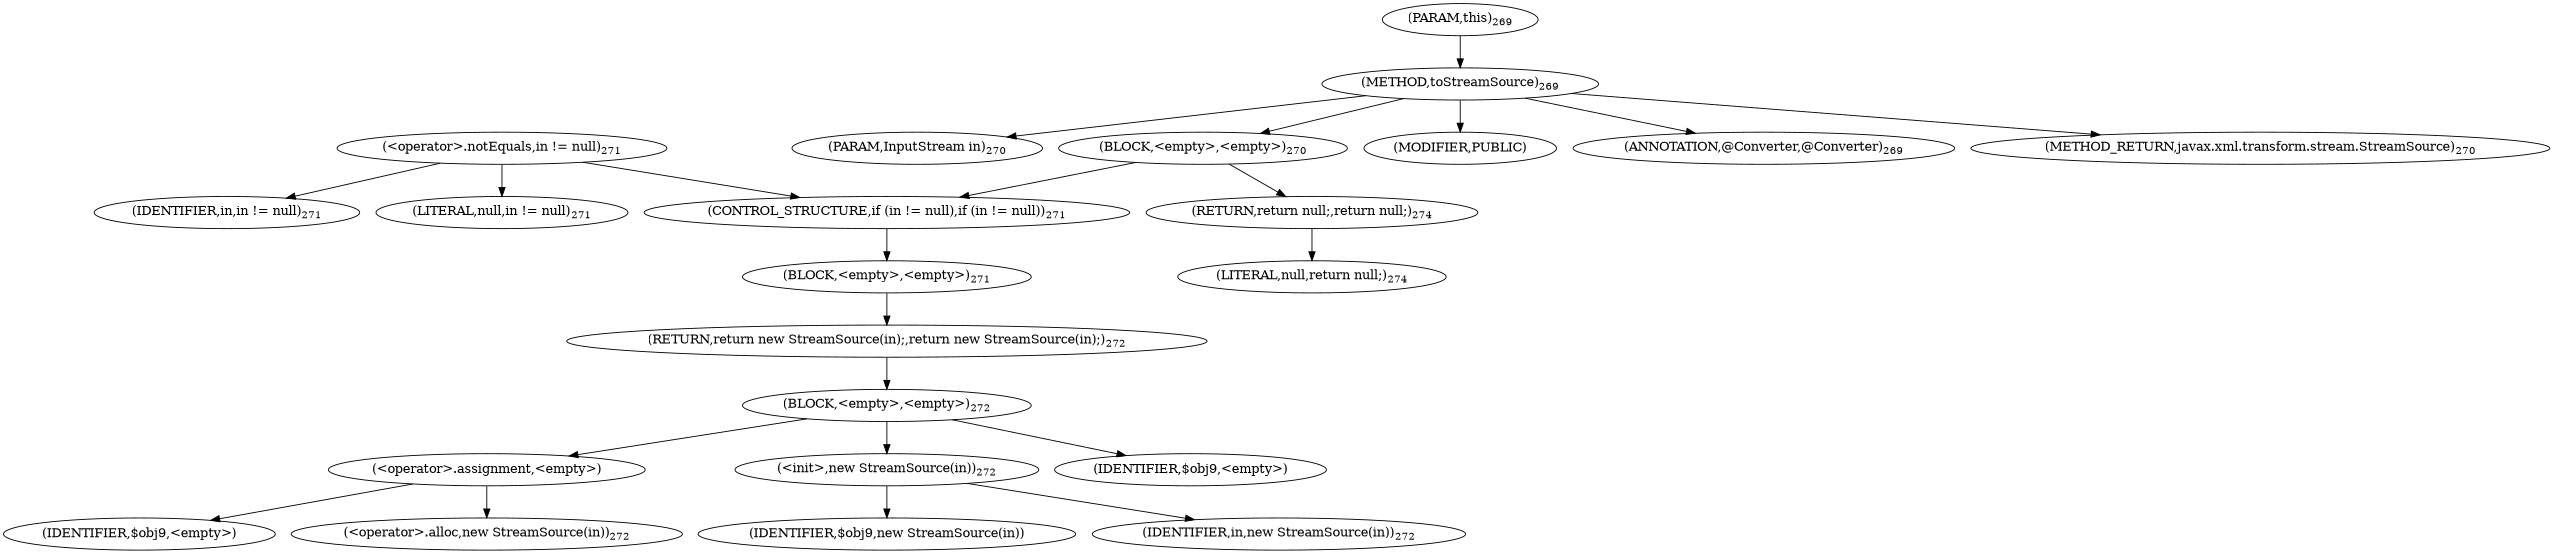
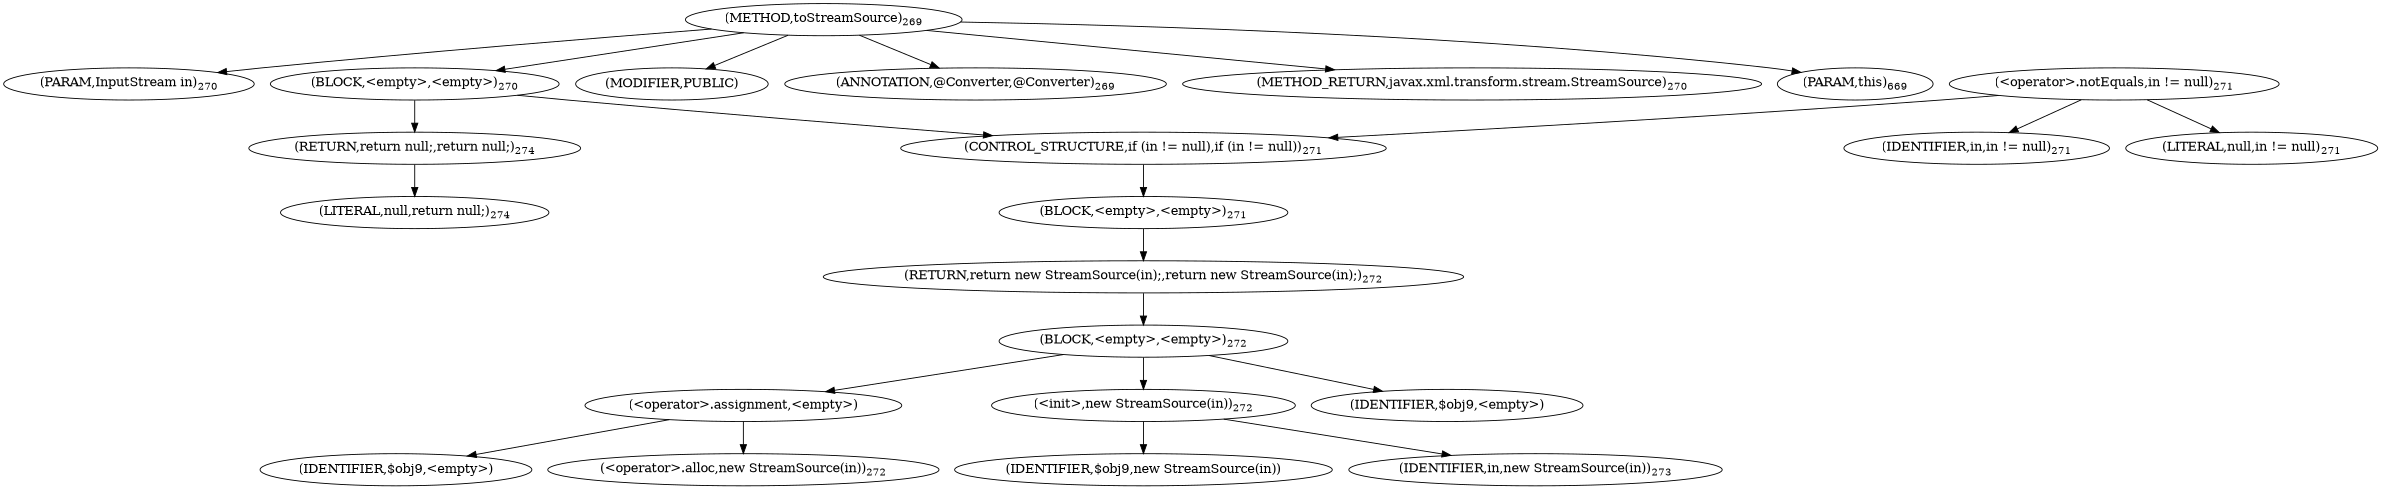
node "(PARAM,this)": text "269" -> "669"
edge "(PARAM,this)" -> "(METHOD,toStreamSource)": reversed
node "(IDENTIFIER,in,new StreamSource(in))": text "272" -> "273"
